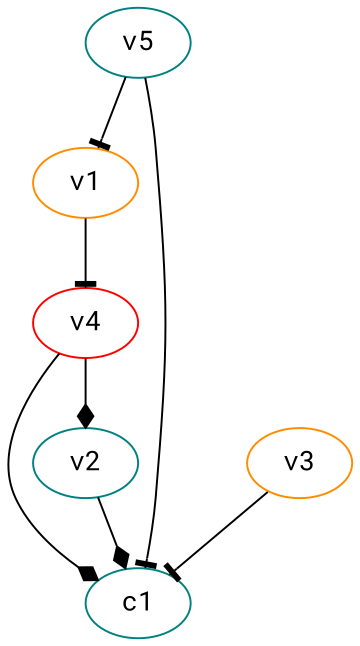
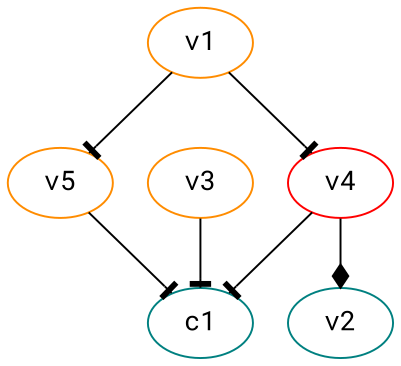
node "v5": color teal -> darkorange
edge "v5" -> "v1": reversed
edge "v4" -> "c1": arrowhead diamond -> tee
edge "v2" -> "c1": removed
